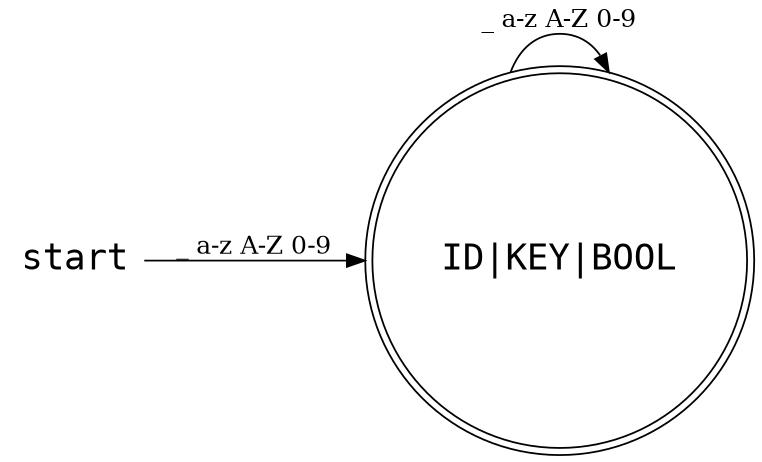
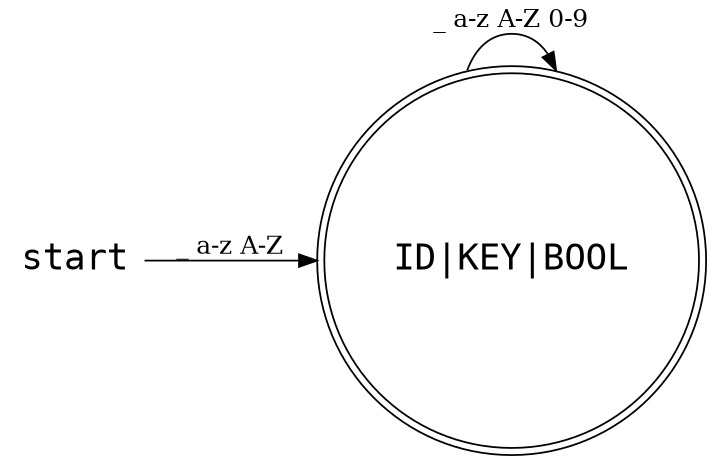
edge "start" -> "ID|KEY|BOOL": label "_ a-z A-Z 0-9" -> "_ a-z A-Z"
